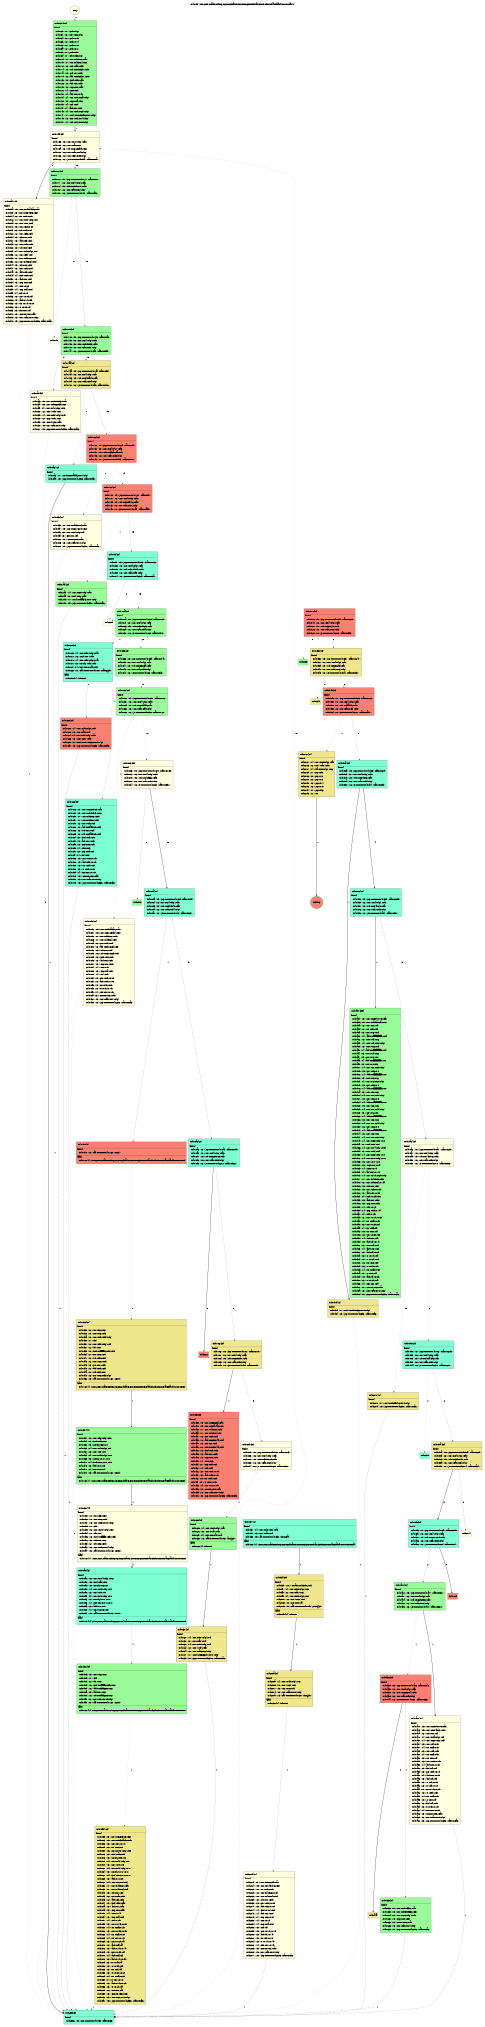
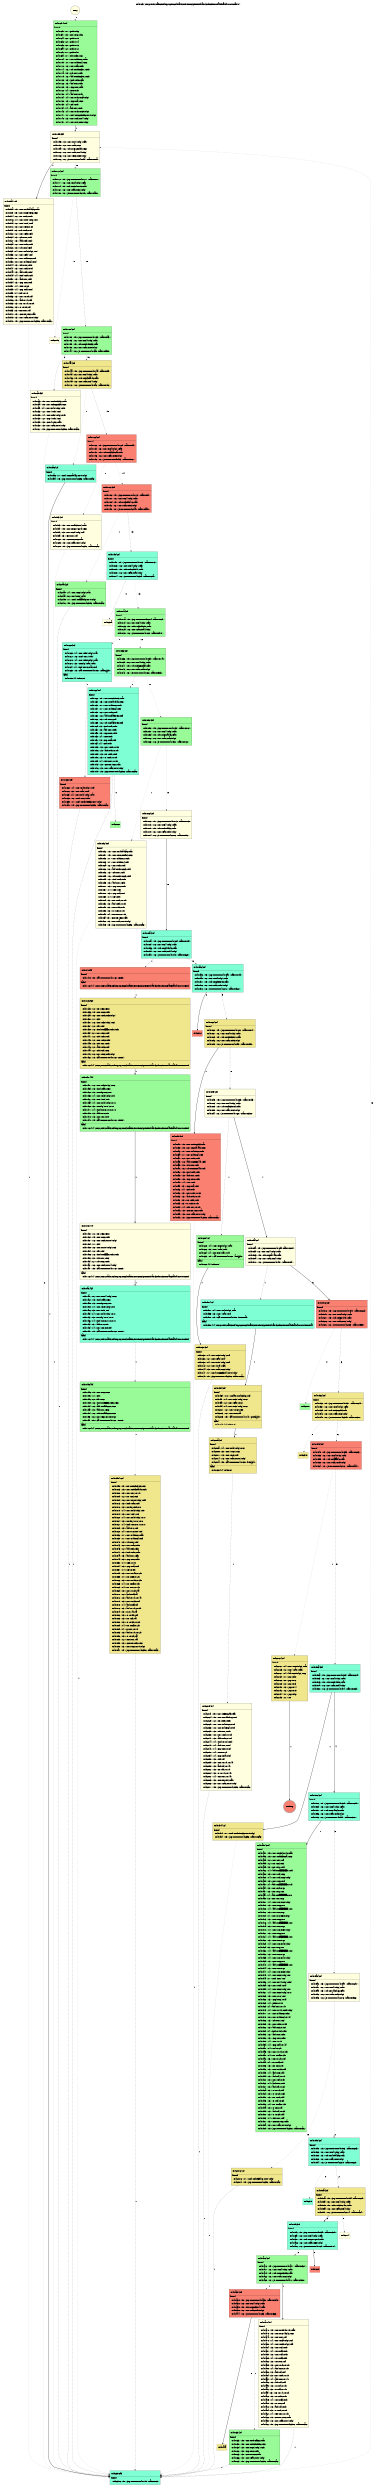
edge "0x40186e [28]" -> "0x402082": now "0x401cc6 [88]" -> "0x402082"
node "0x4018fa [28]": added
edge "0x401f89 [88]" -> "0x402396 [5]": added, label "1"
